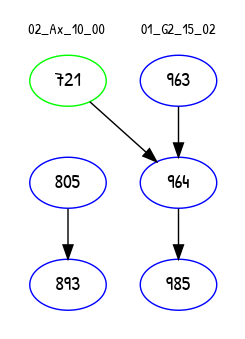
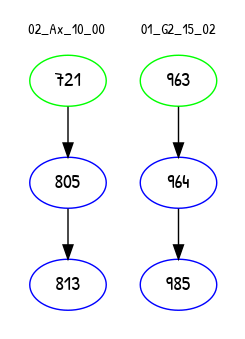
node "963": color blue -> green
edge "721" -> "964": now "721" -> "805"
node "893": label "893" -> "813"
